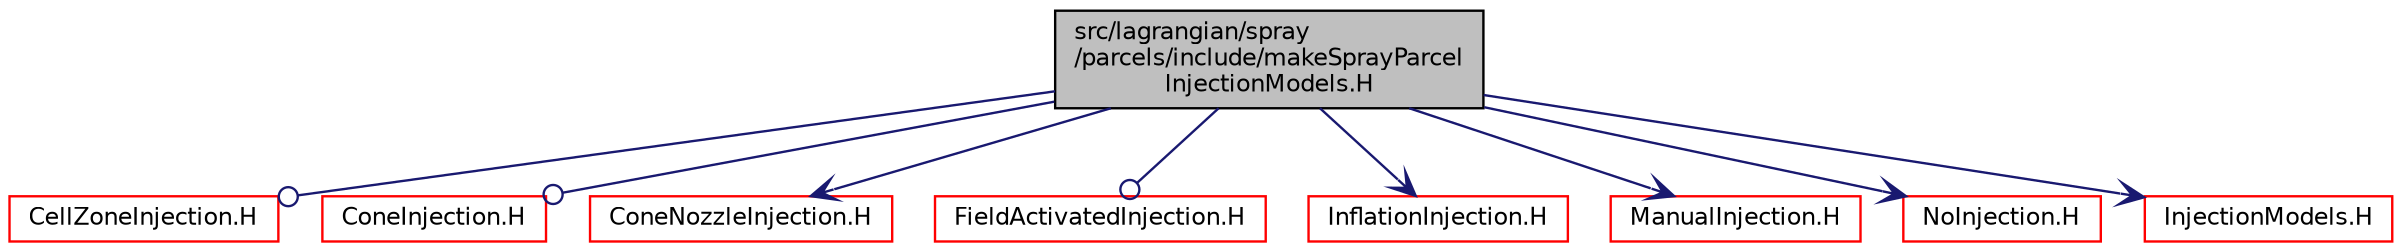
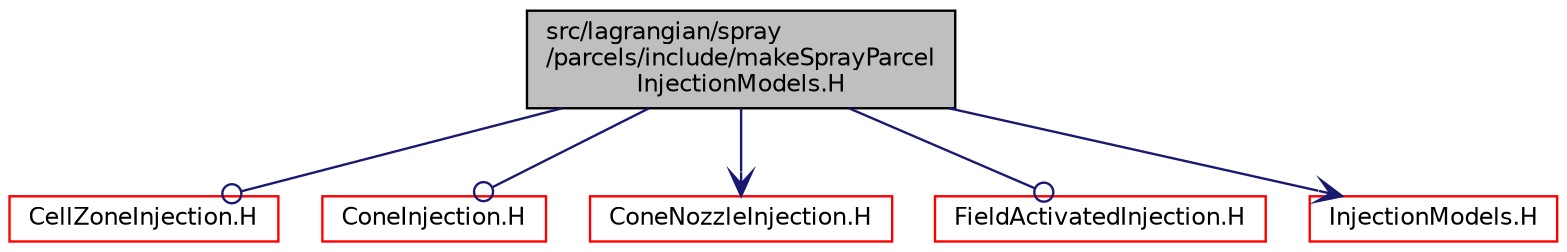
node "InflationInjection.H": removed
node "ManualInjection.H": removed
node "NoInjection.H": removed
